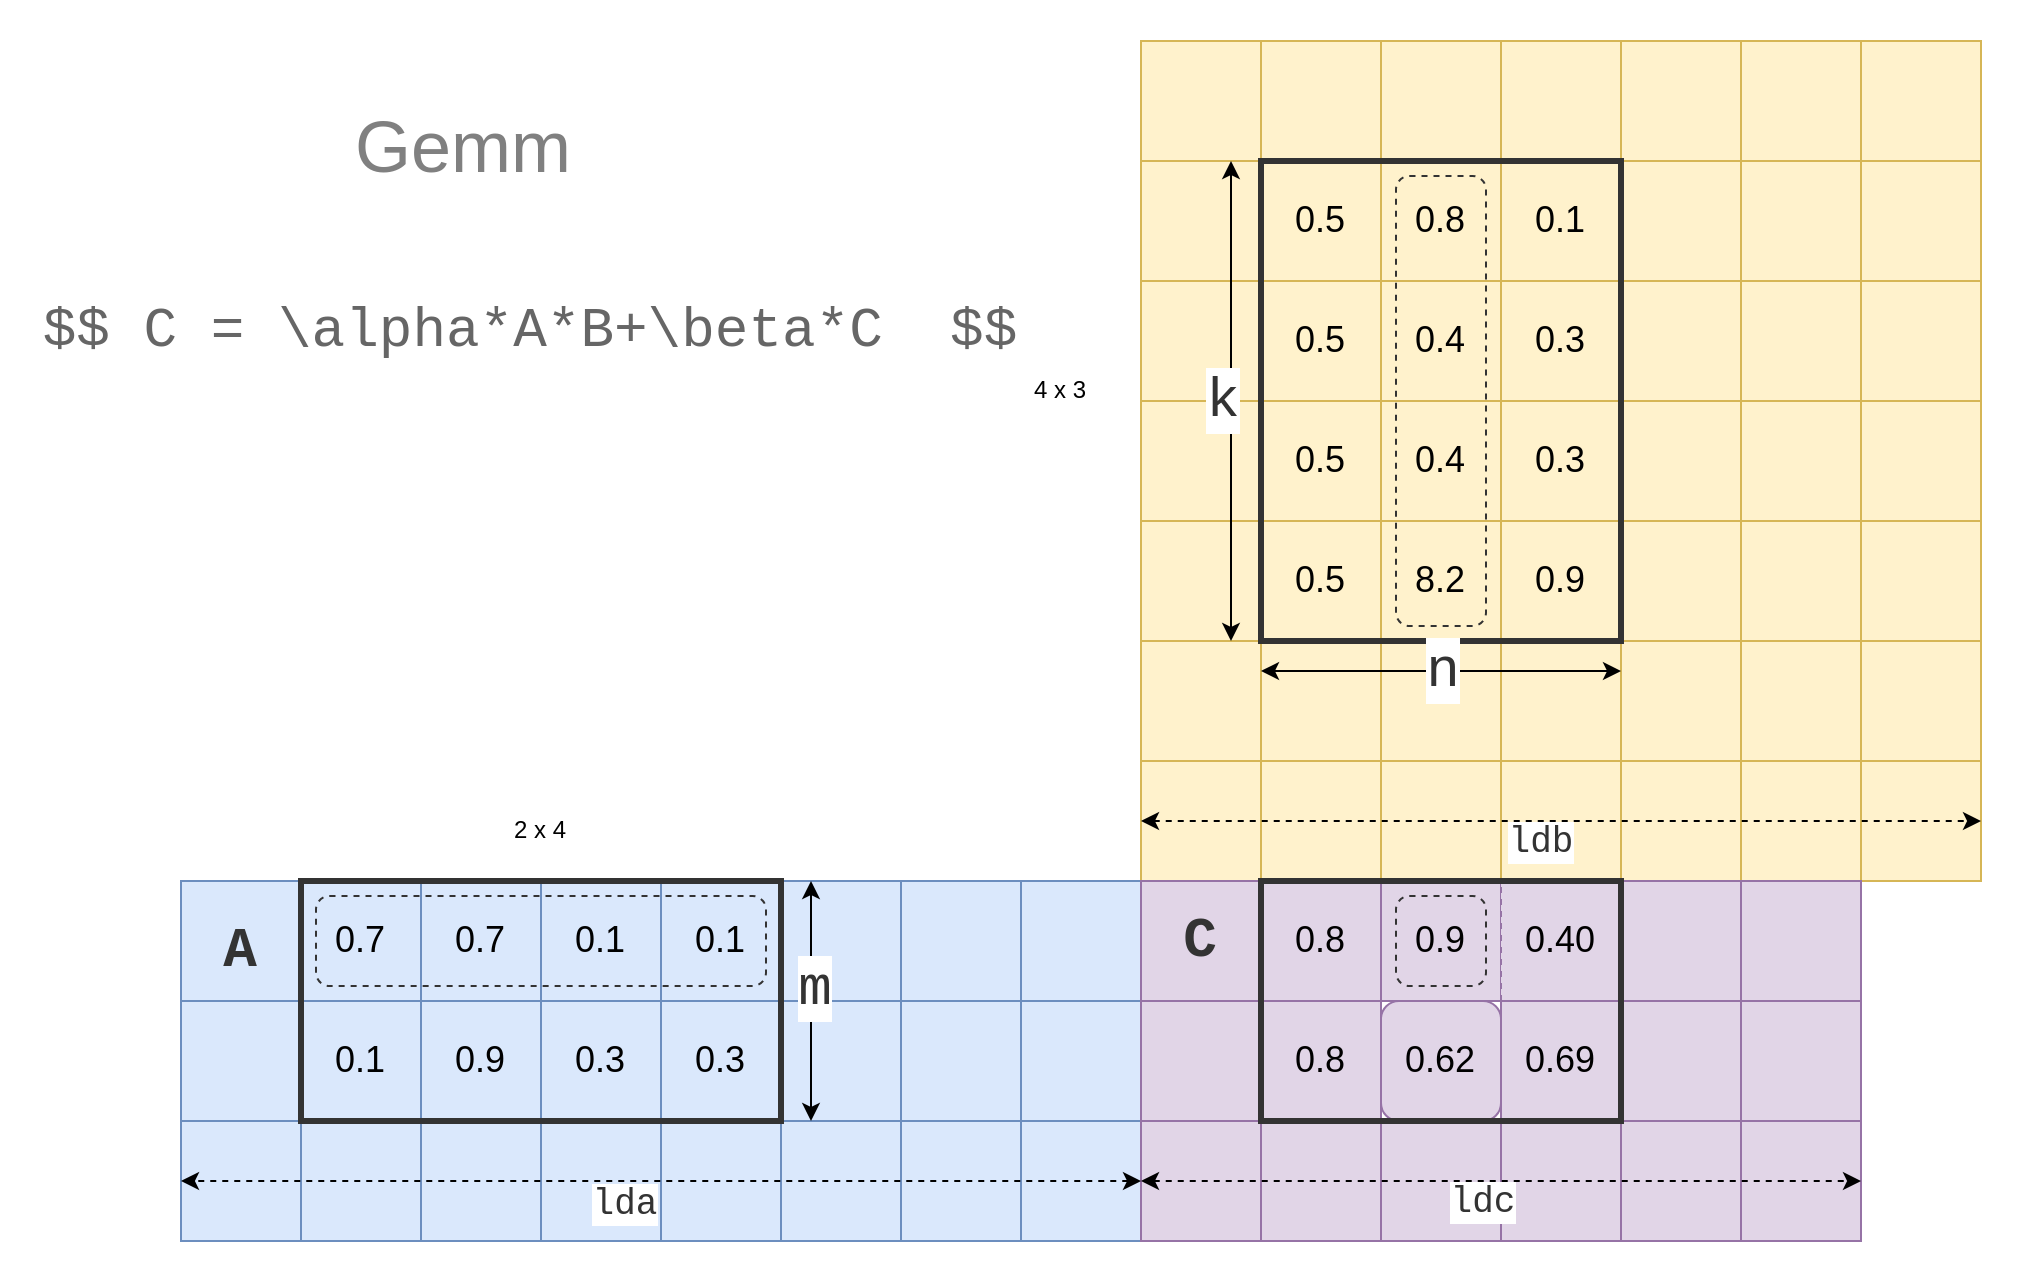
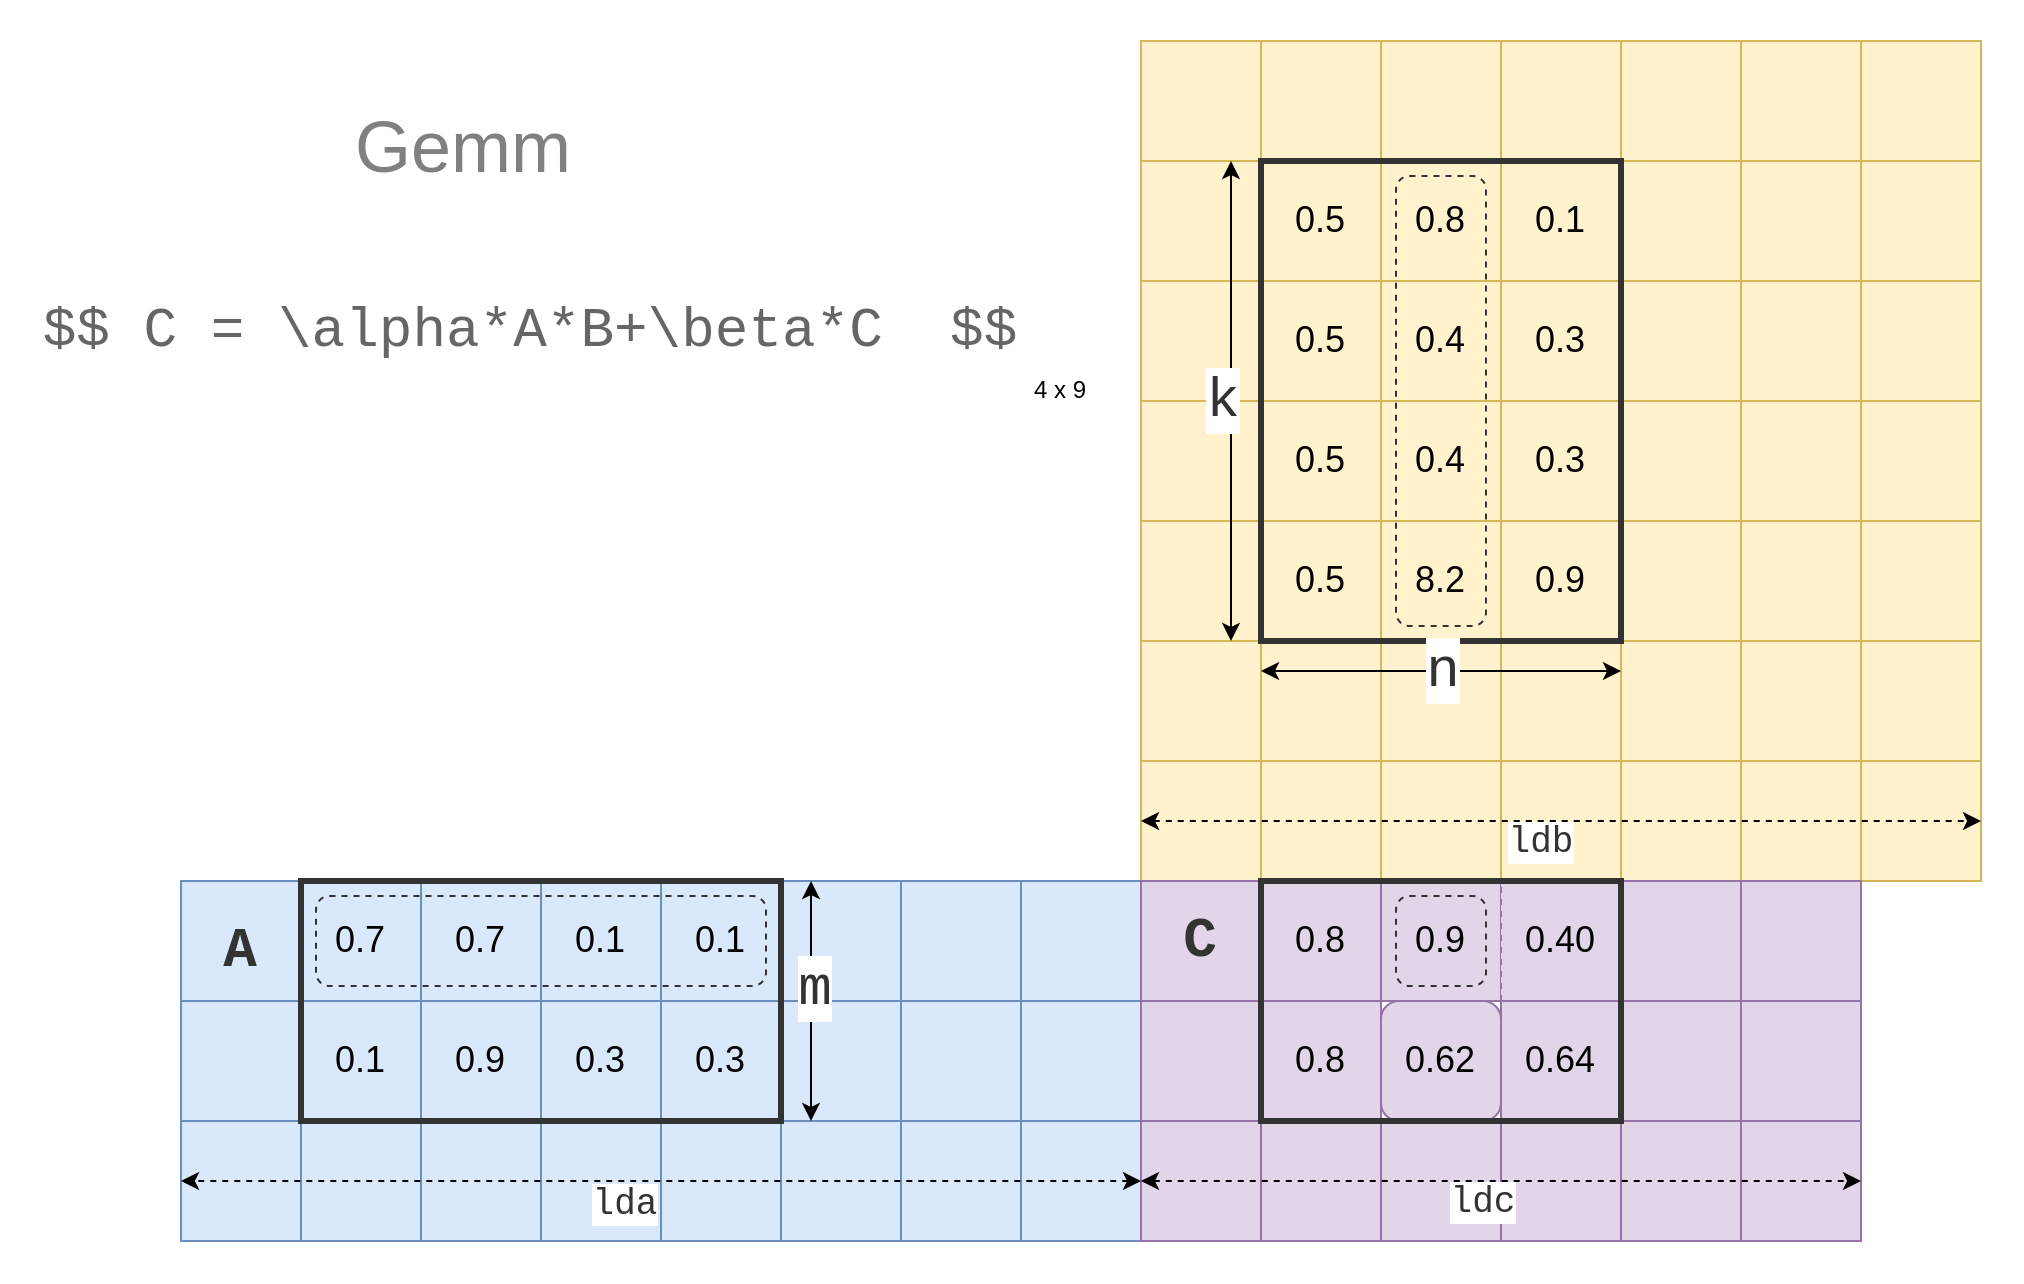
node "4 x 3": label "4 x 3" -> "4 x 9"
node "2 x 4": removed
node "0.69": label "0.69" -> "0.64"
